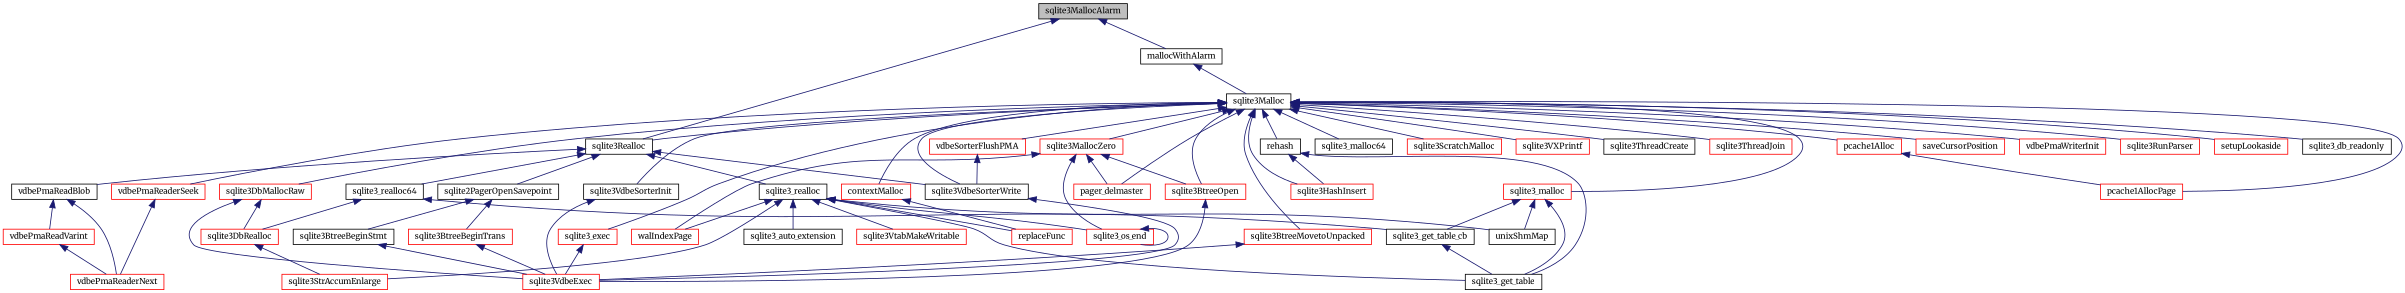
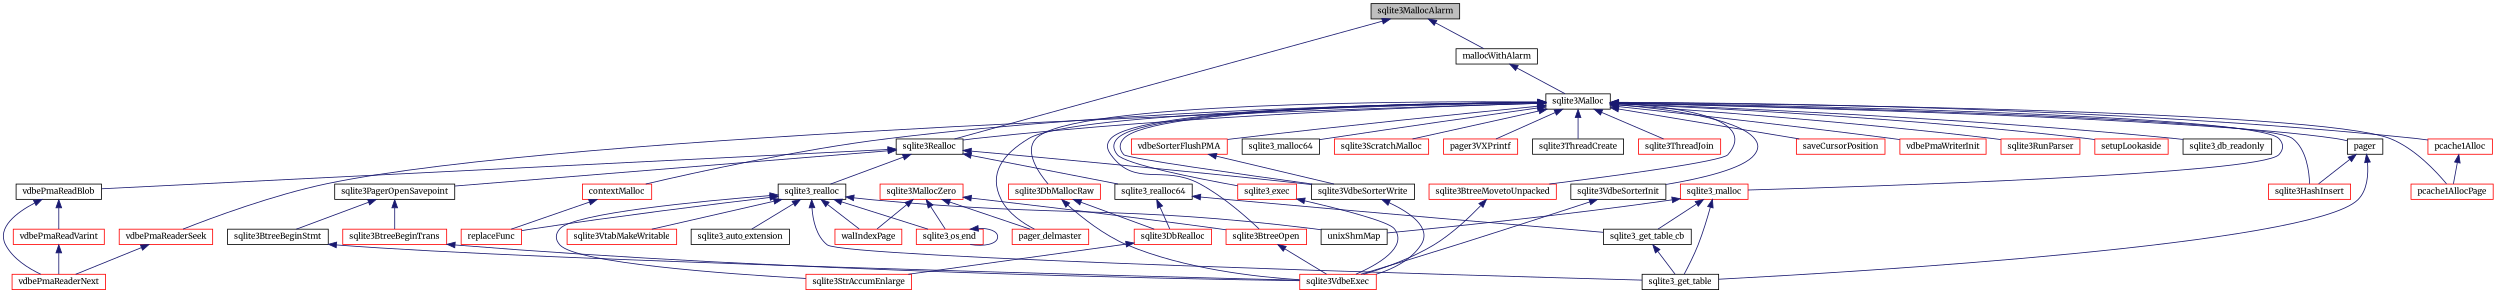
edge "sqlite3MallocZero" -> "sqlite3Malloc": removed
node "rehash": label "rehash" -> "pager"
node "sqlite3VXPrintf": label "sqlite3VXPrintf" -> "pager3VXPrintf"
node "sqlite2PagerOpenSavepoint": label "sqlite2PagerOpenSavepoint" -> "sqlite3PagerOpenSavepoint"
